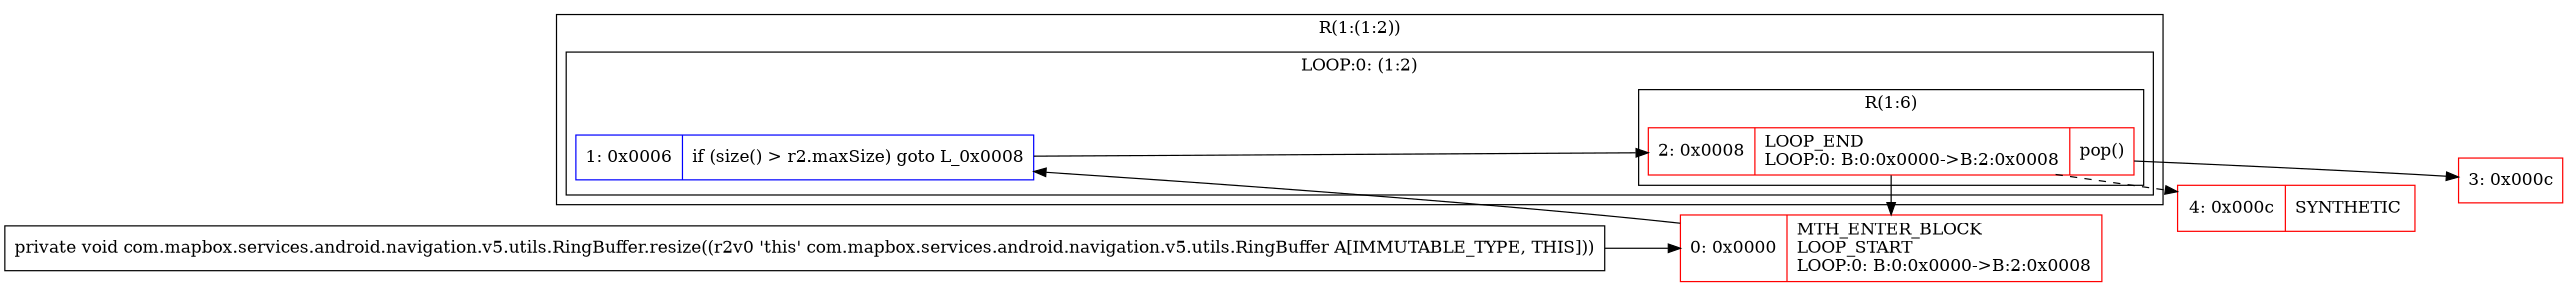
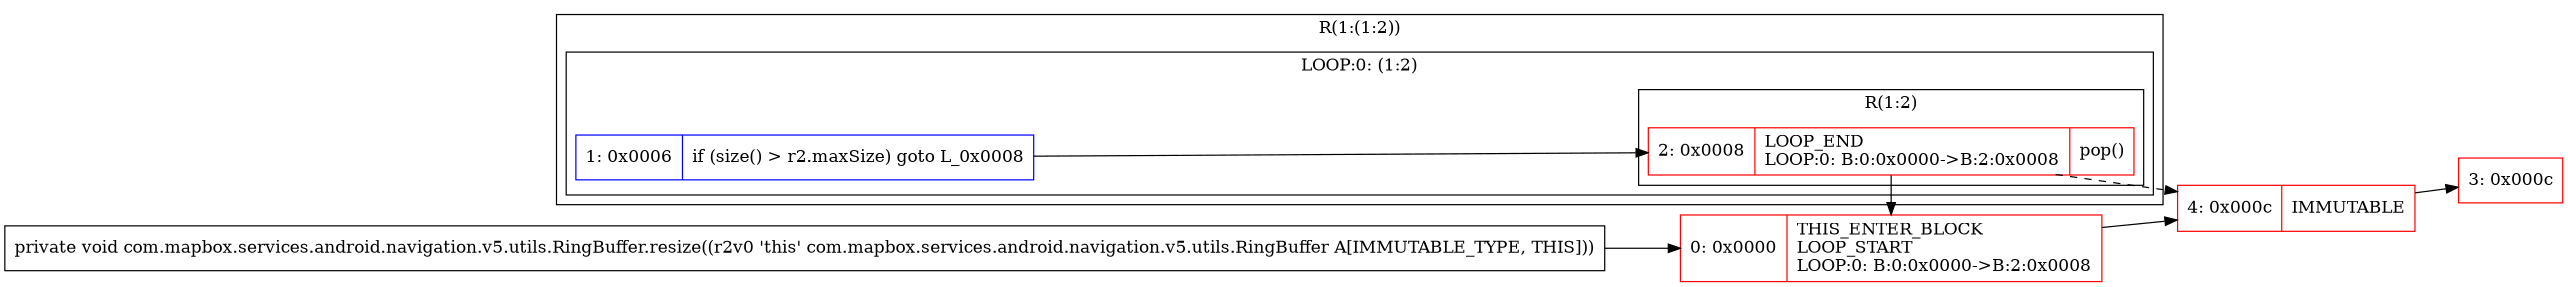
cluster "R(1:6)": label "R(1:6)" -> "R(1:2)"
edge "2: 0x0008" -> "3: 0x000c": now "4: 0x000c" -> "3: 0x000c"
edge "0: 0x0000" -> "1: 0x0006": now "0: 0x0000" -> "4: 0x000c"
node "4: 0x000c": text "SYNTHETIC" -> "IMMUTABLE"
node "0: 0x0000": text "MTH_ENTER_BLOCK" -> "THIS_ENTER_BLOCK"
